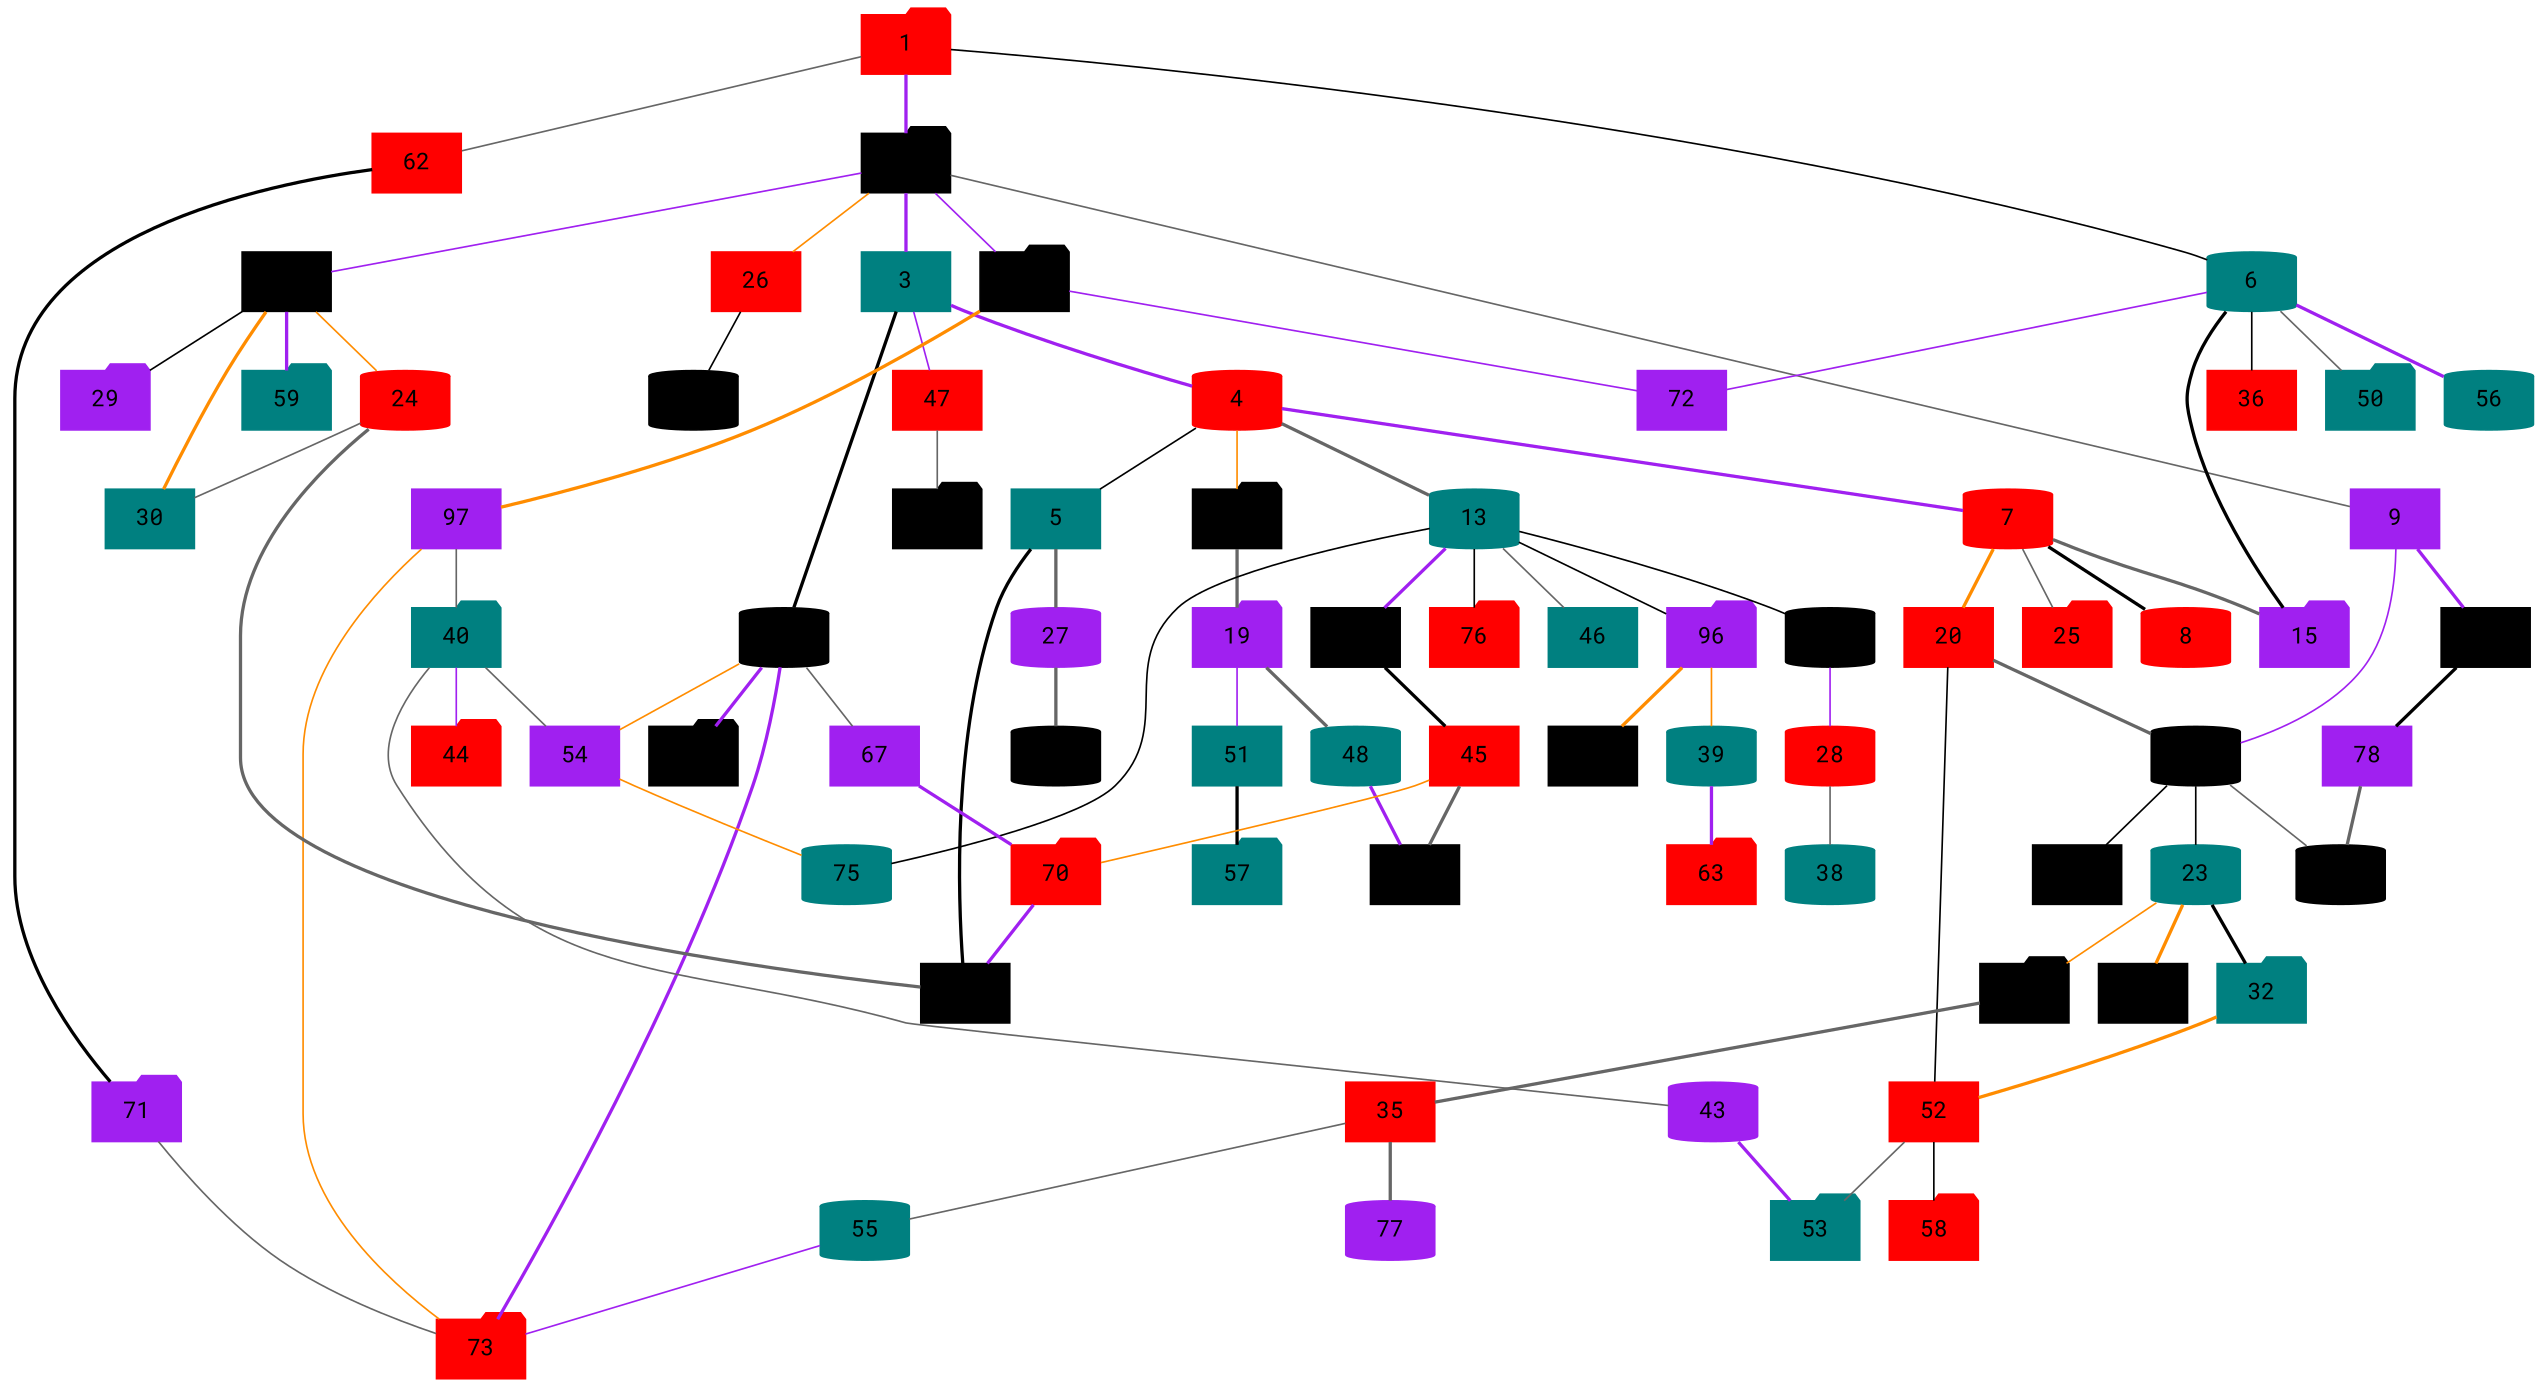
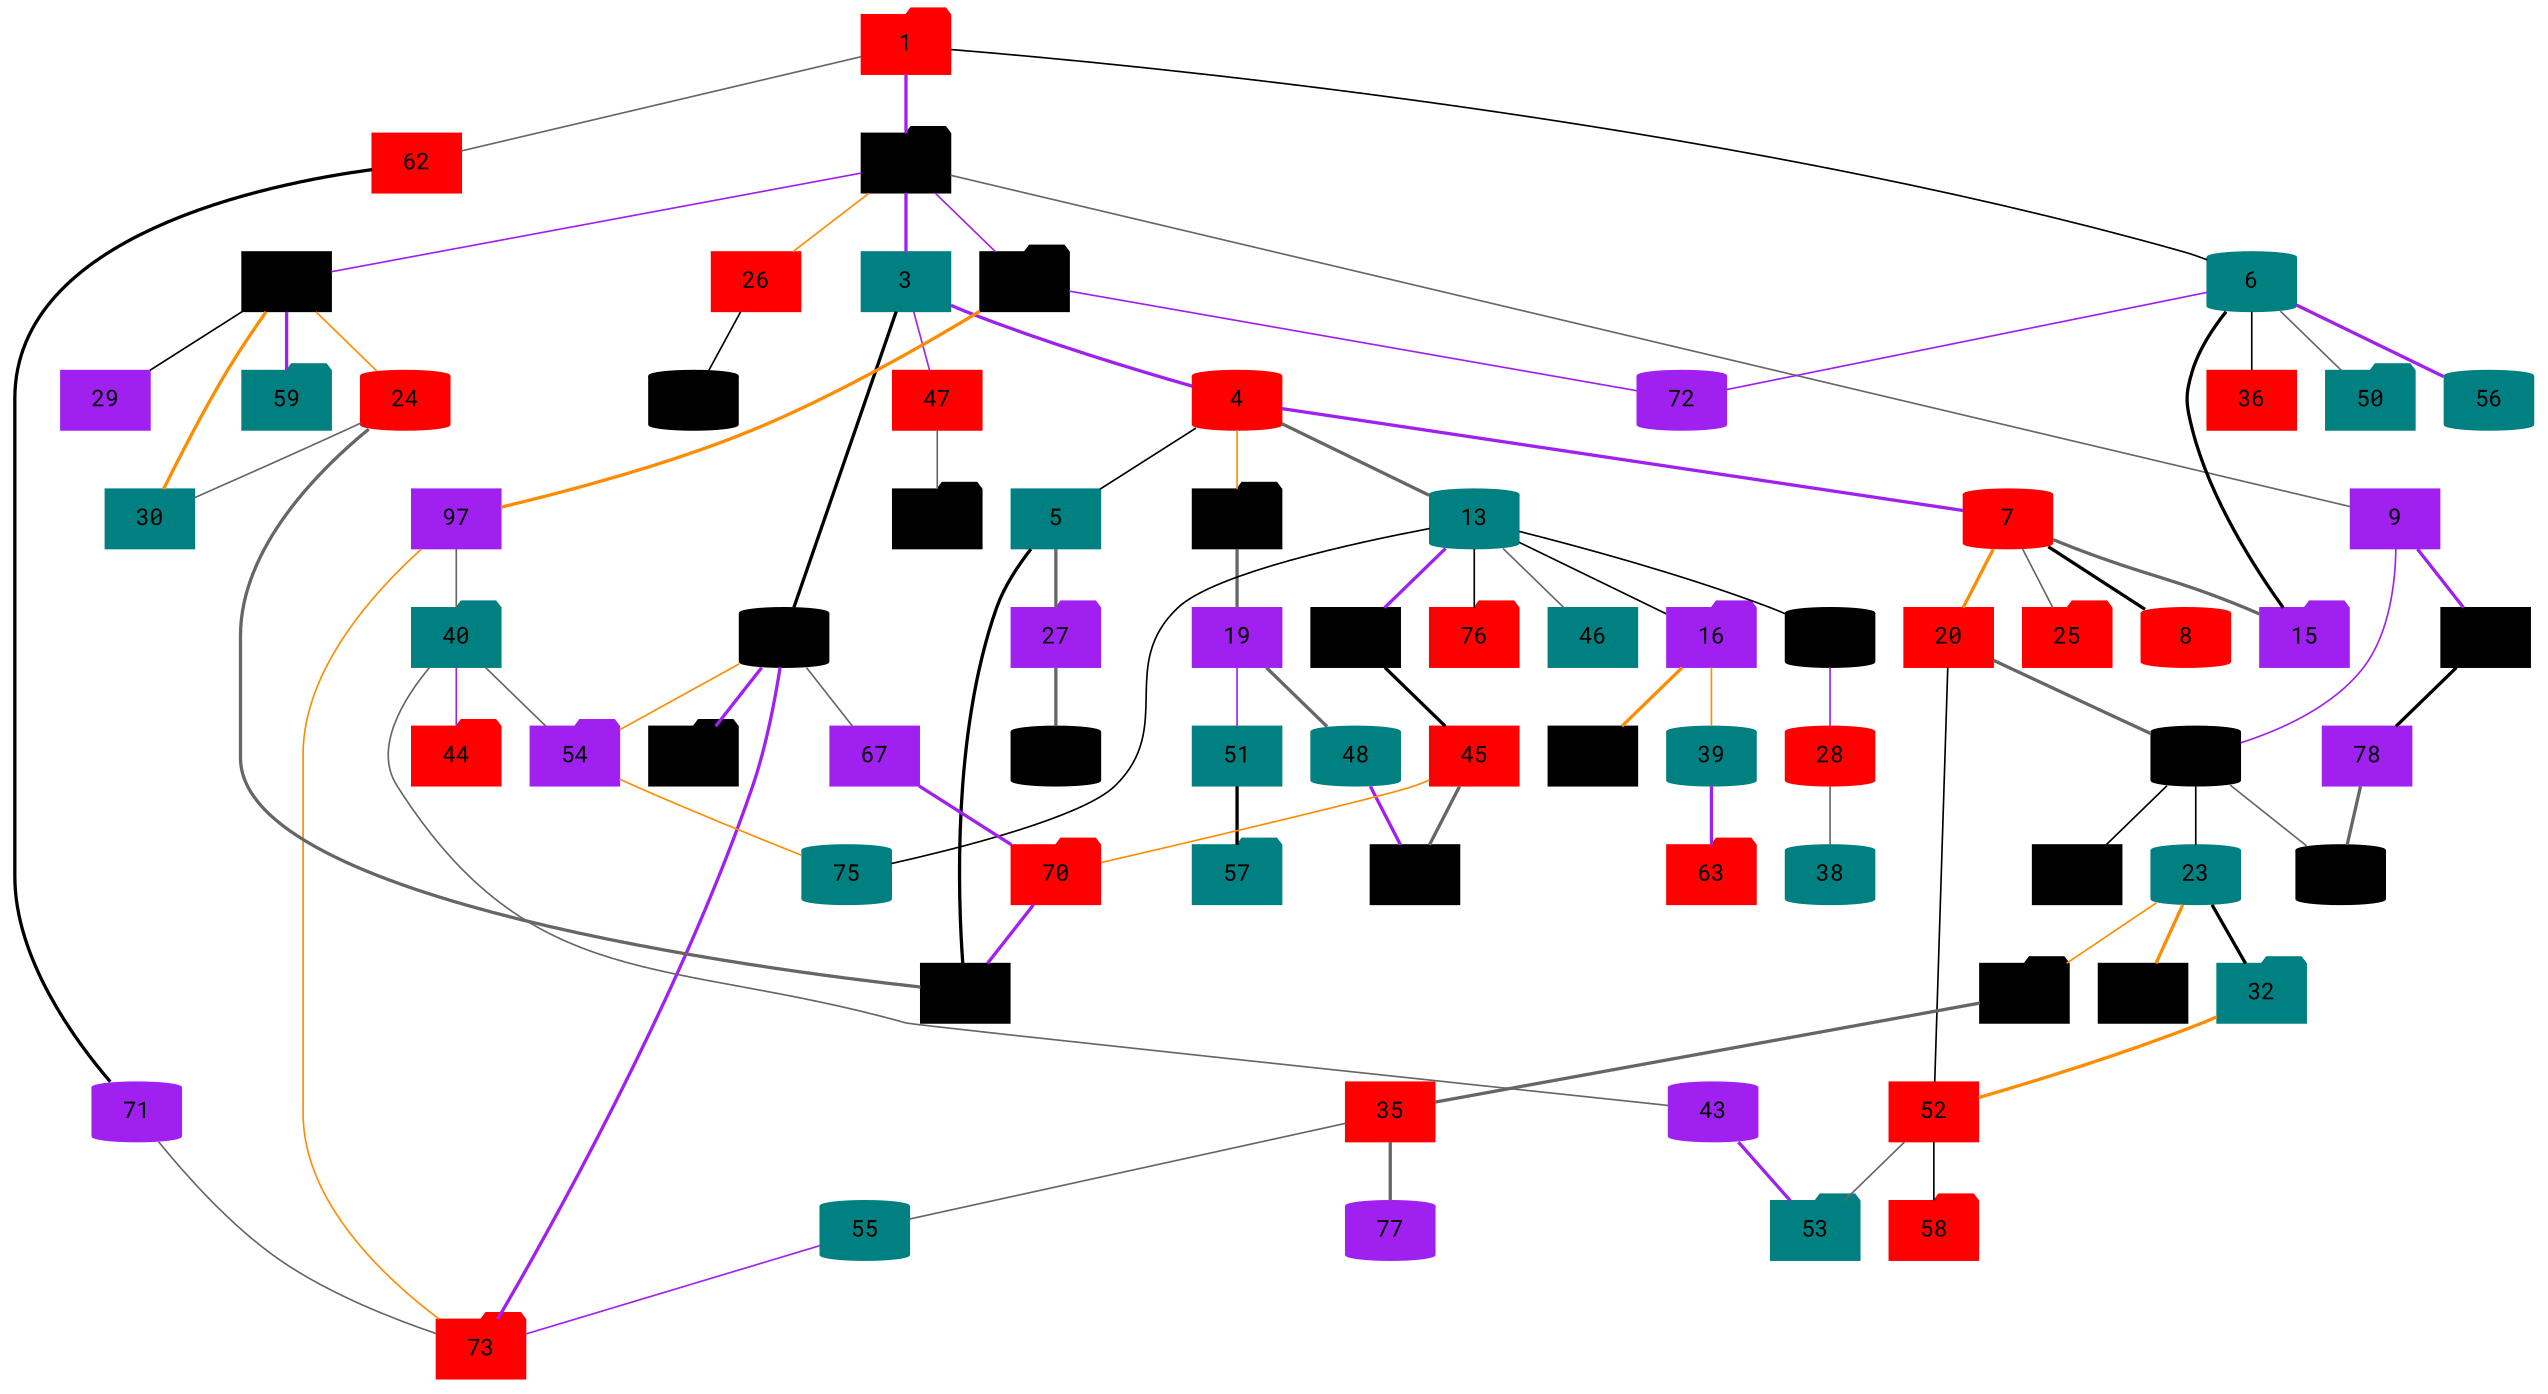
node "29": shape folder -> box
node "72": shape box -> cylinder
node "27": shape cylinder -> folder
node "19": shape folder -> box
node "96": label "96" -> "16"
node "54": shape box -> folder
node "71": shape folder -> cylinder
